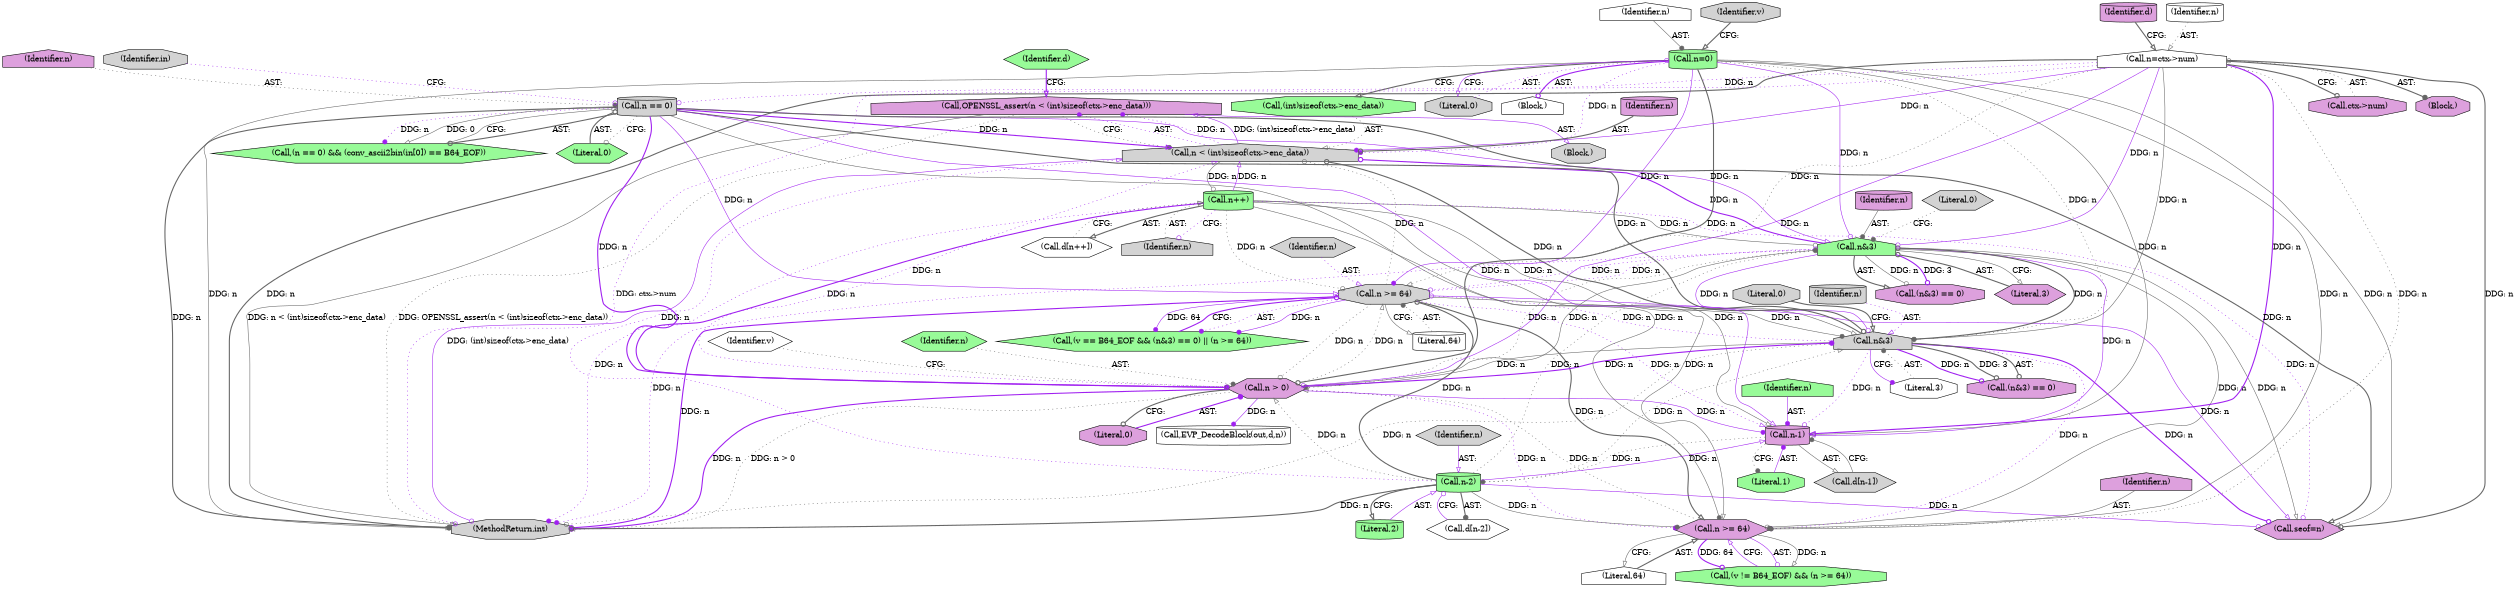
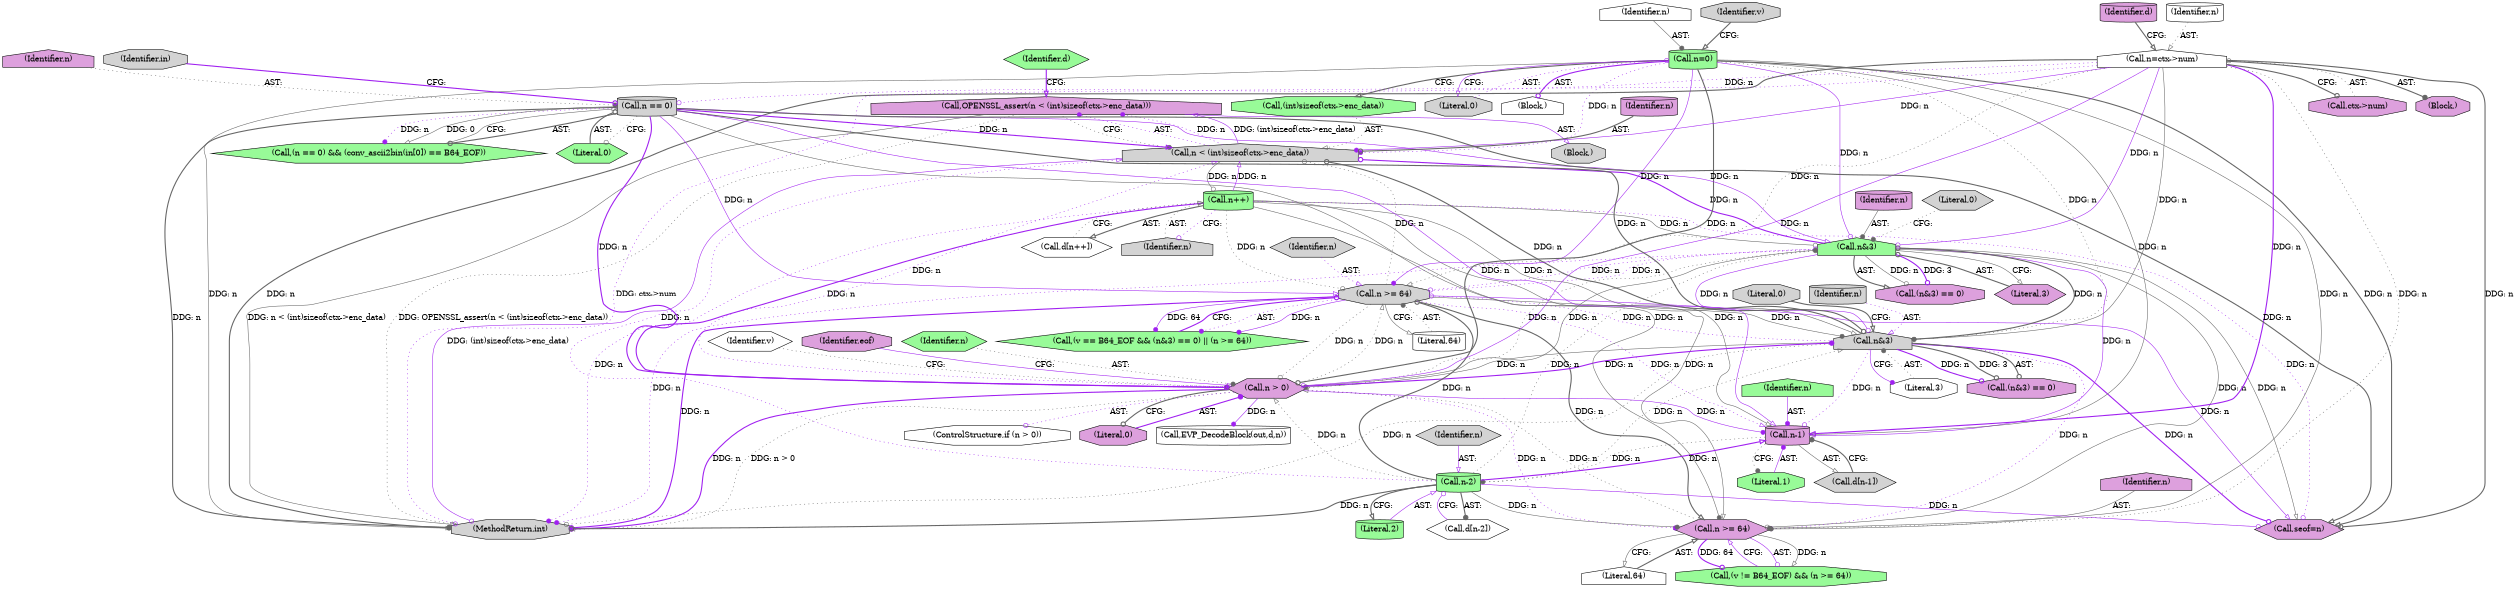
edge "(Identifier,in)" -> "(Call,n == 0)": style dotted -> bold
edge "(Call,n=0)" -> "(Call,seof=n)": style solid -> bold
node "(Identifier,eof)": added
node "(ControlStructure,if (n > 0))": added
edge "(Call,d[n-1])" -> "(Call,n-1)": style solid -> bold
edge "(Call,n-2)" -> "(Call,n-1)": style solid -> bold
